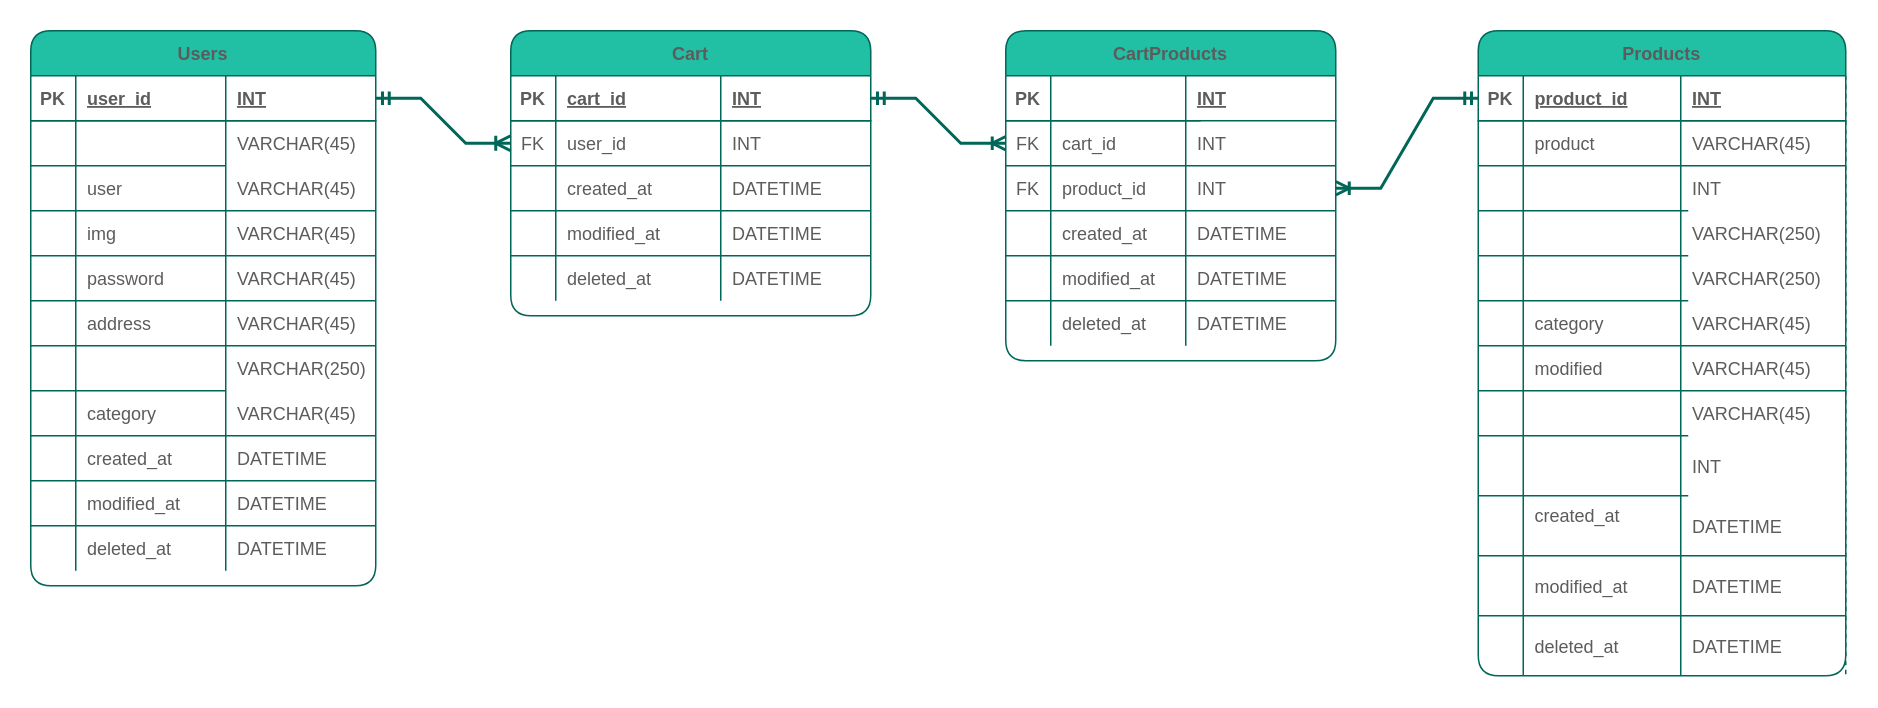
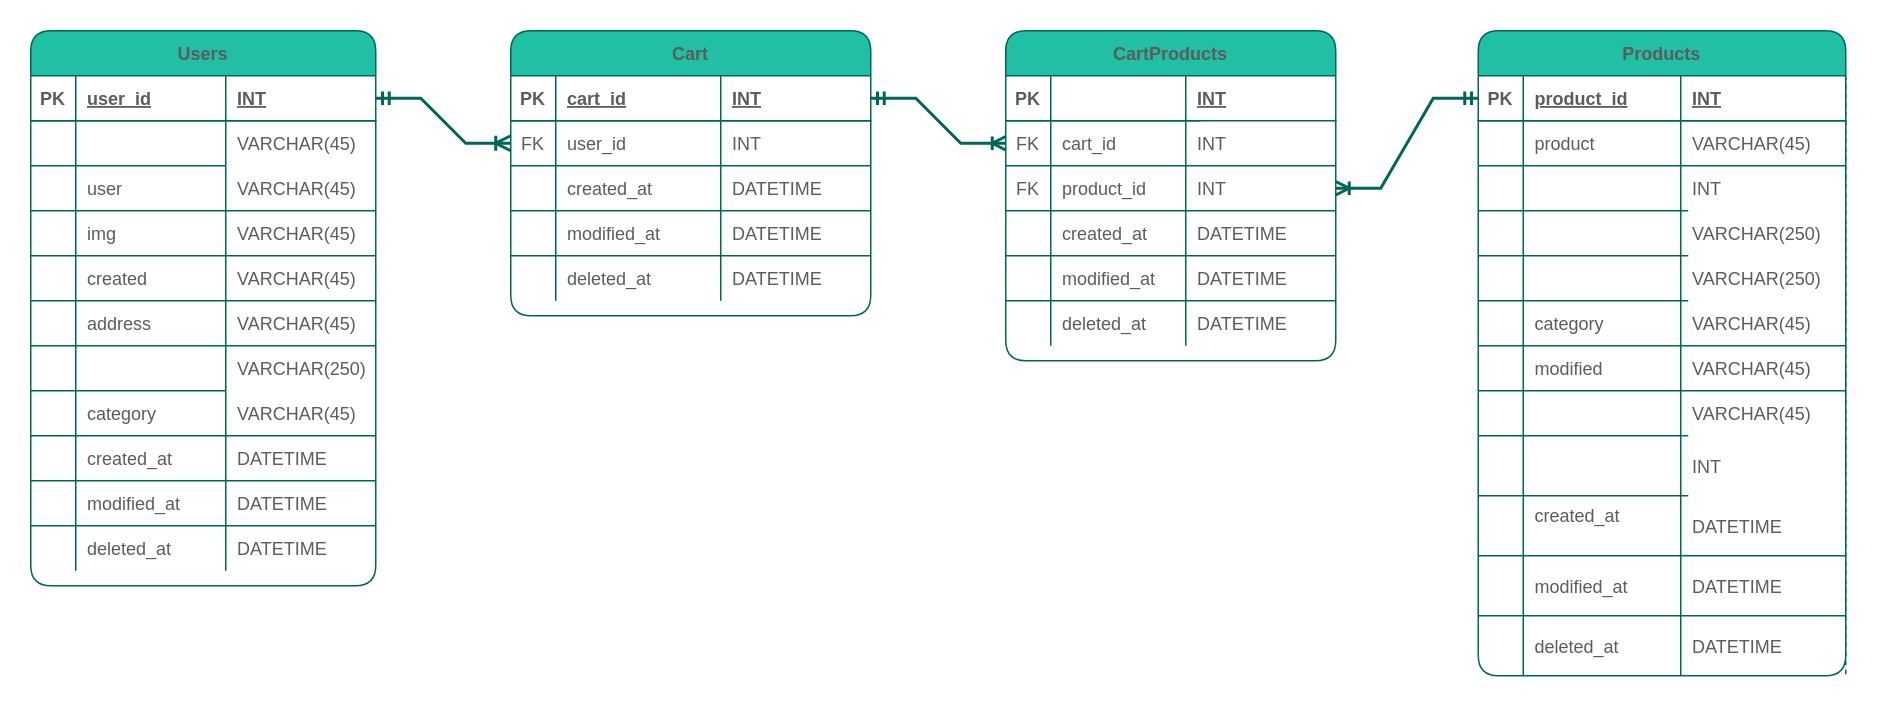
node "password": label "password" -> "created"
